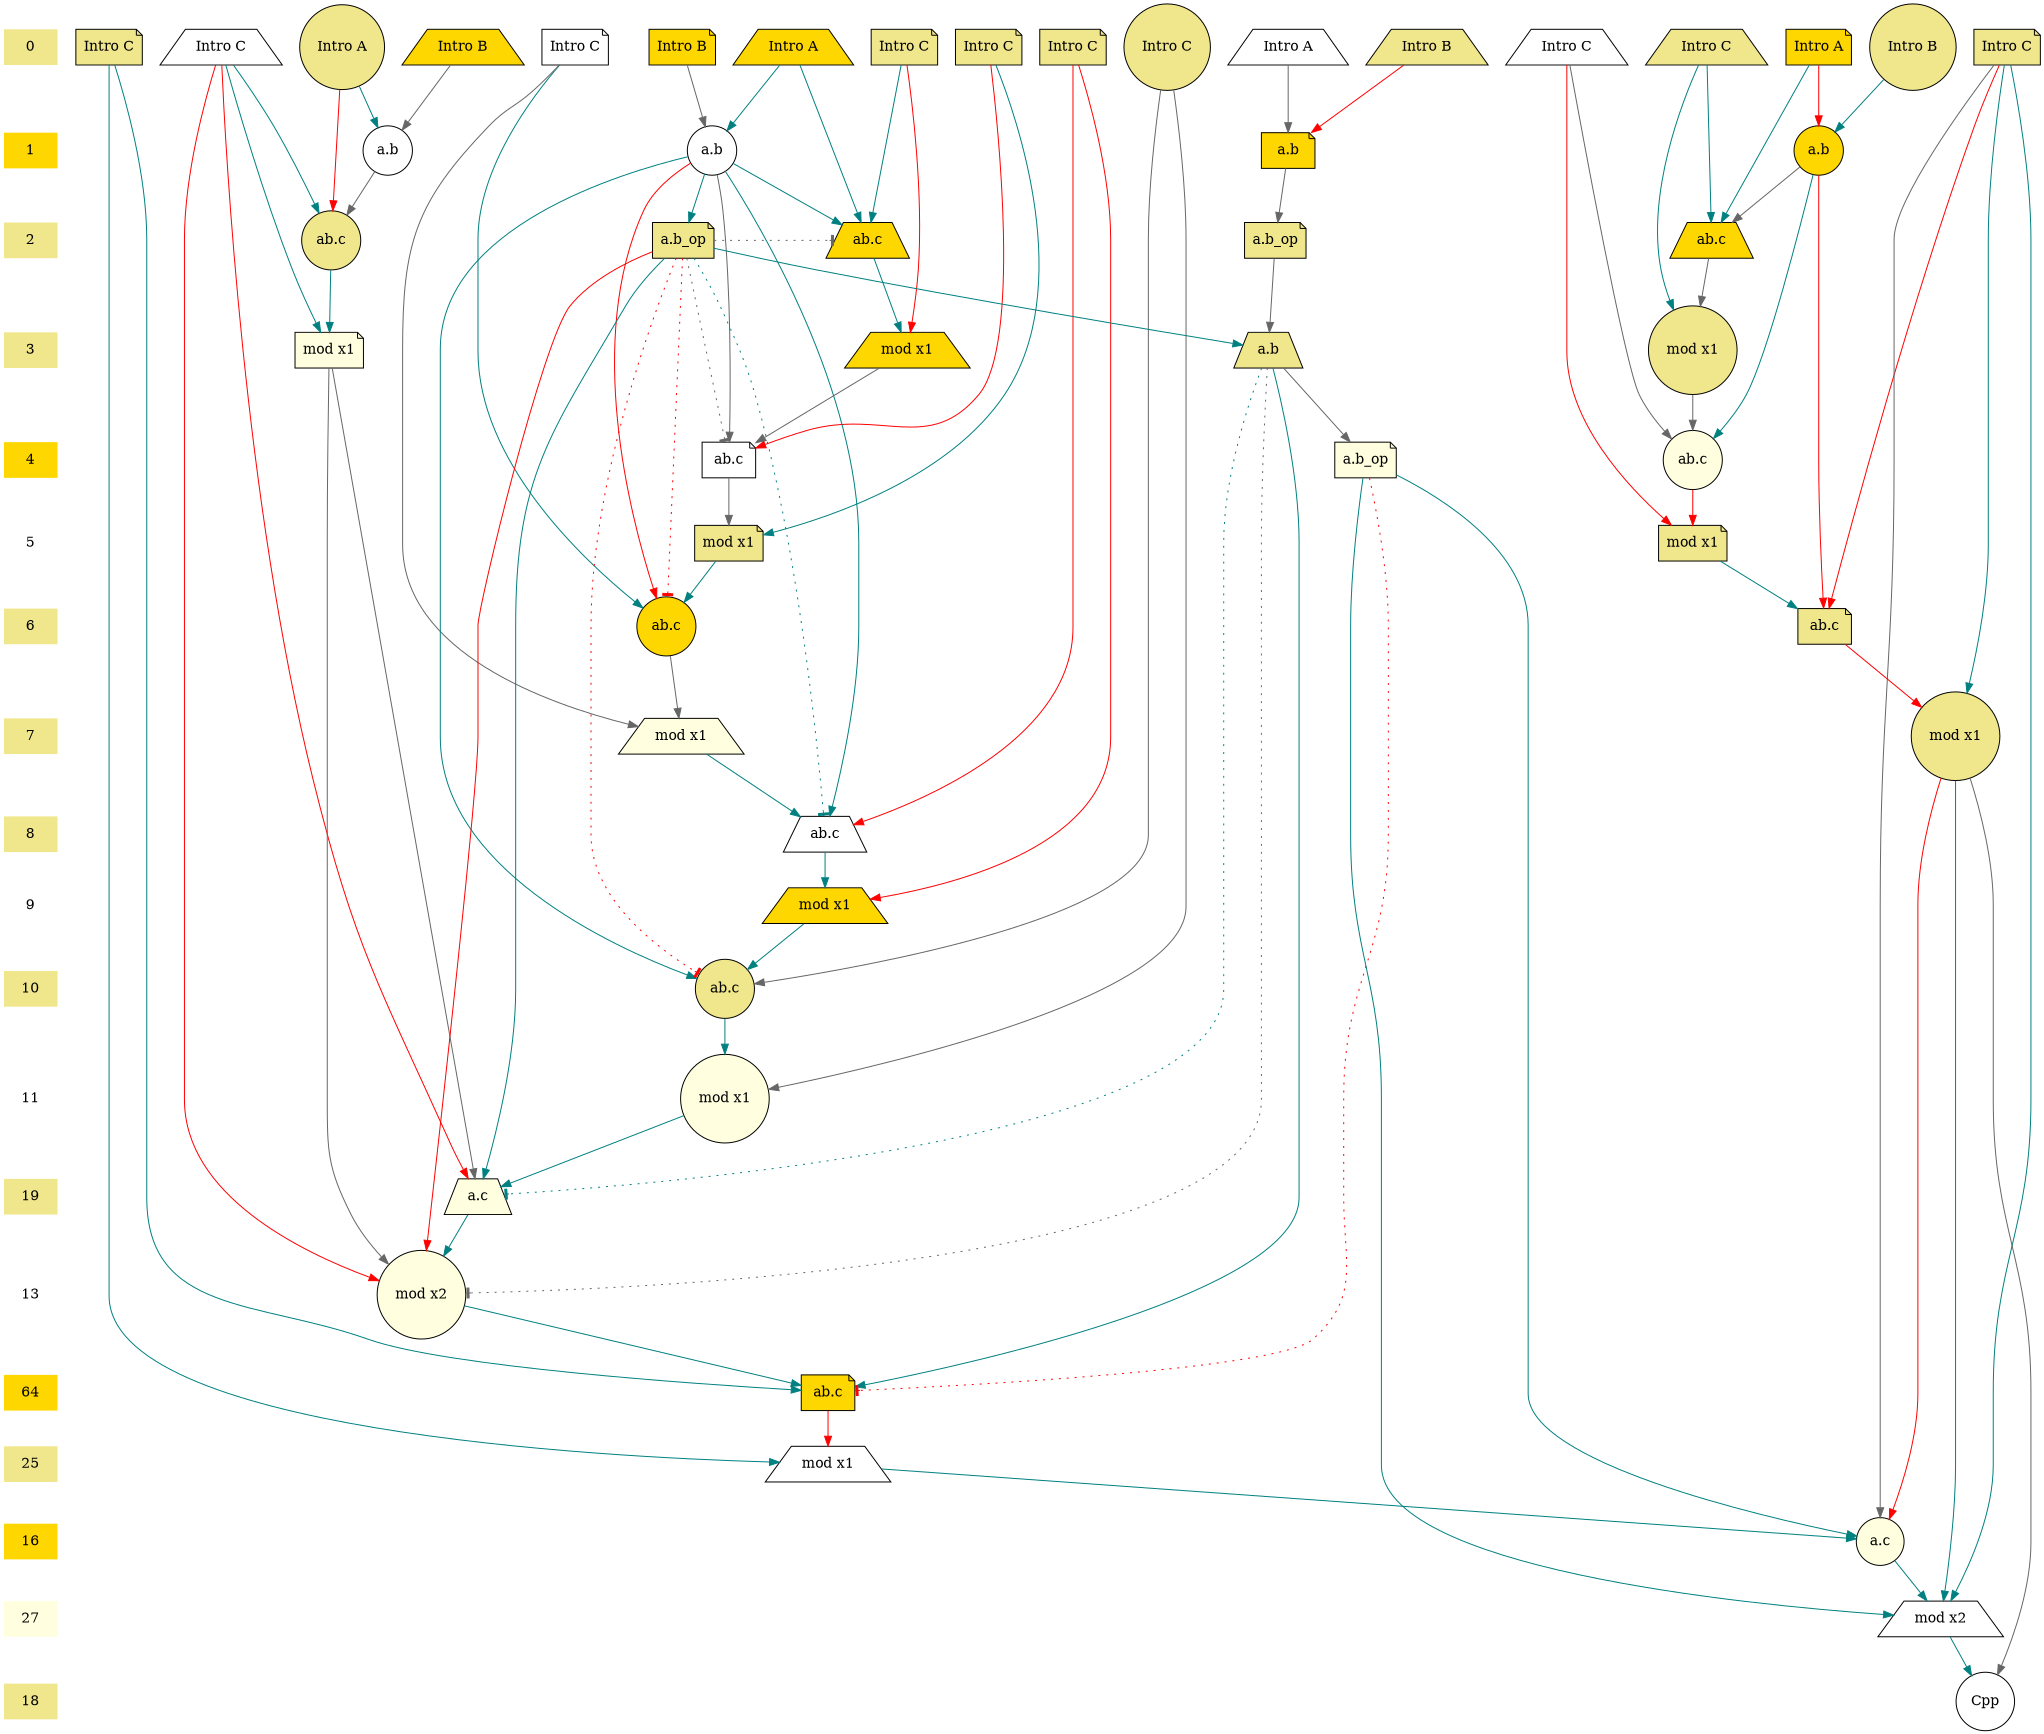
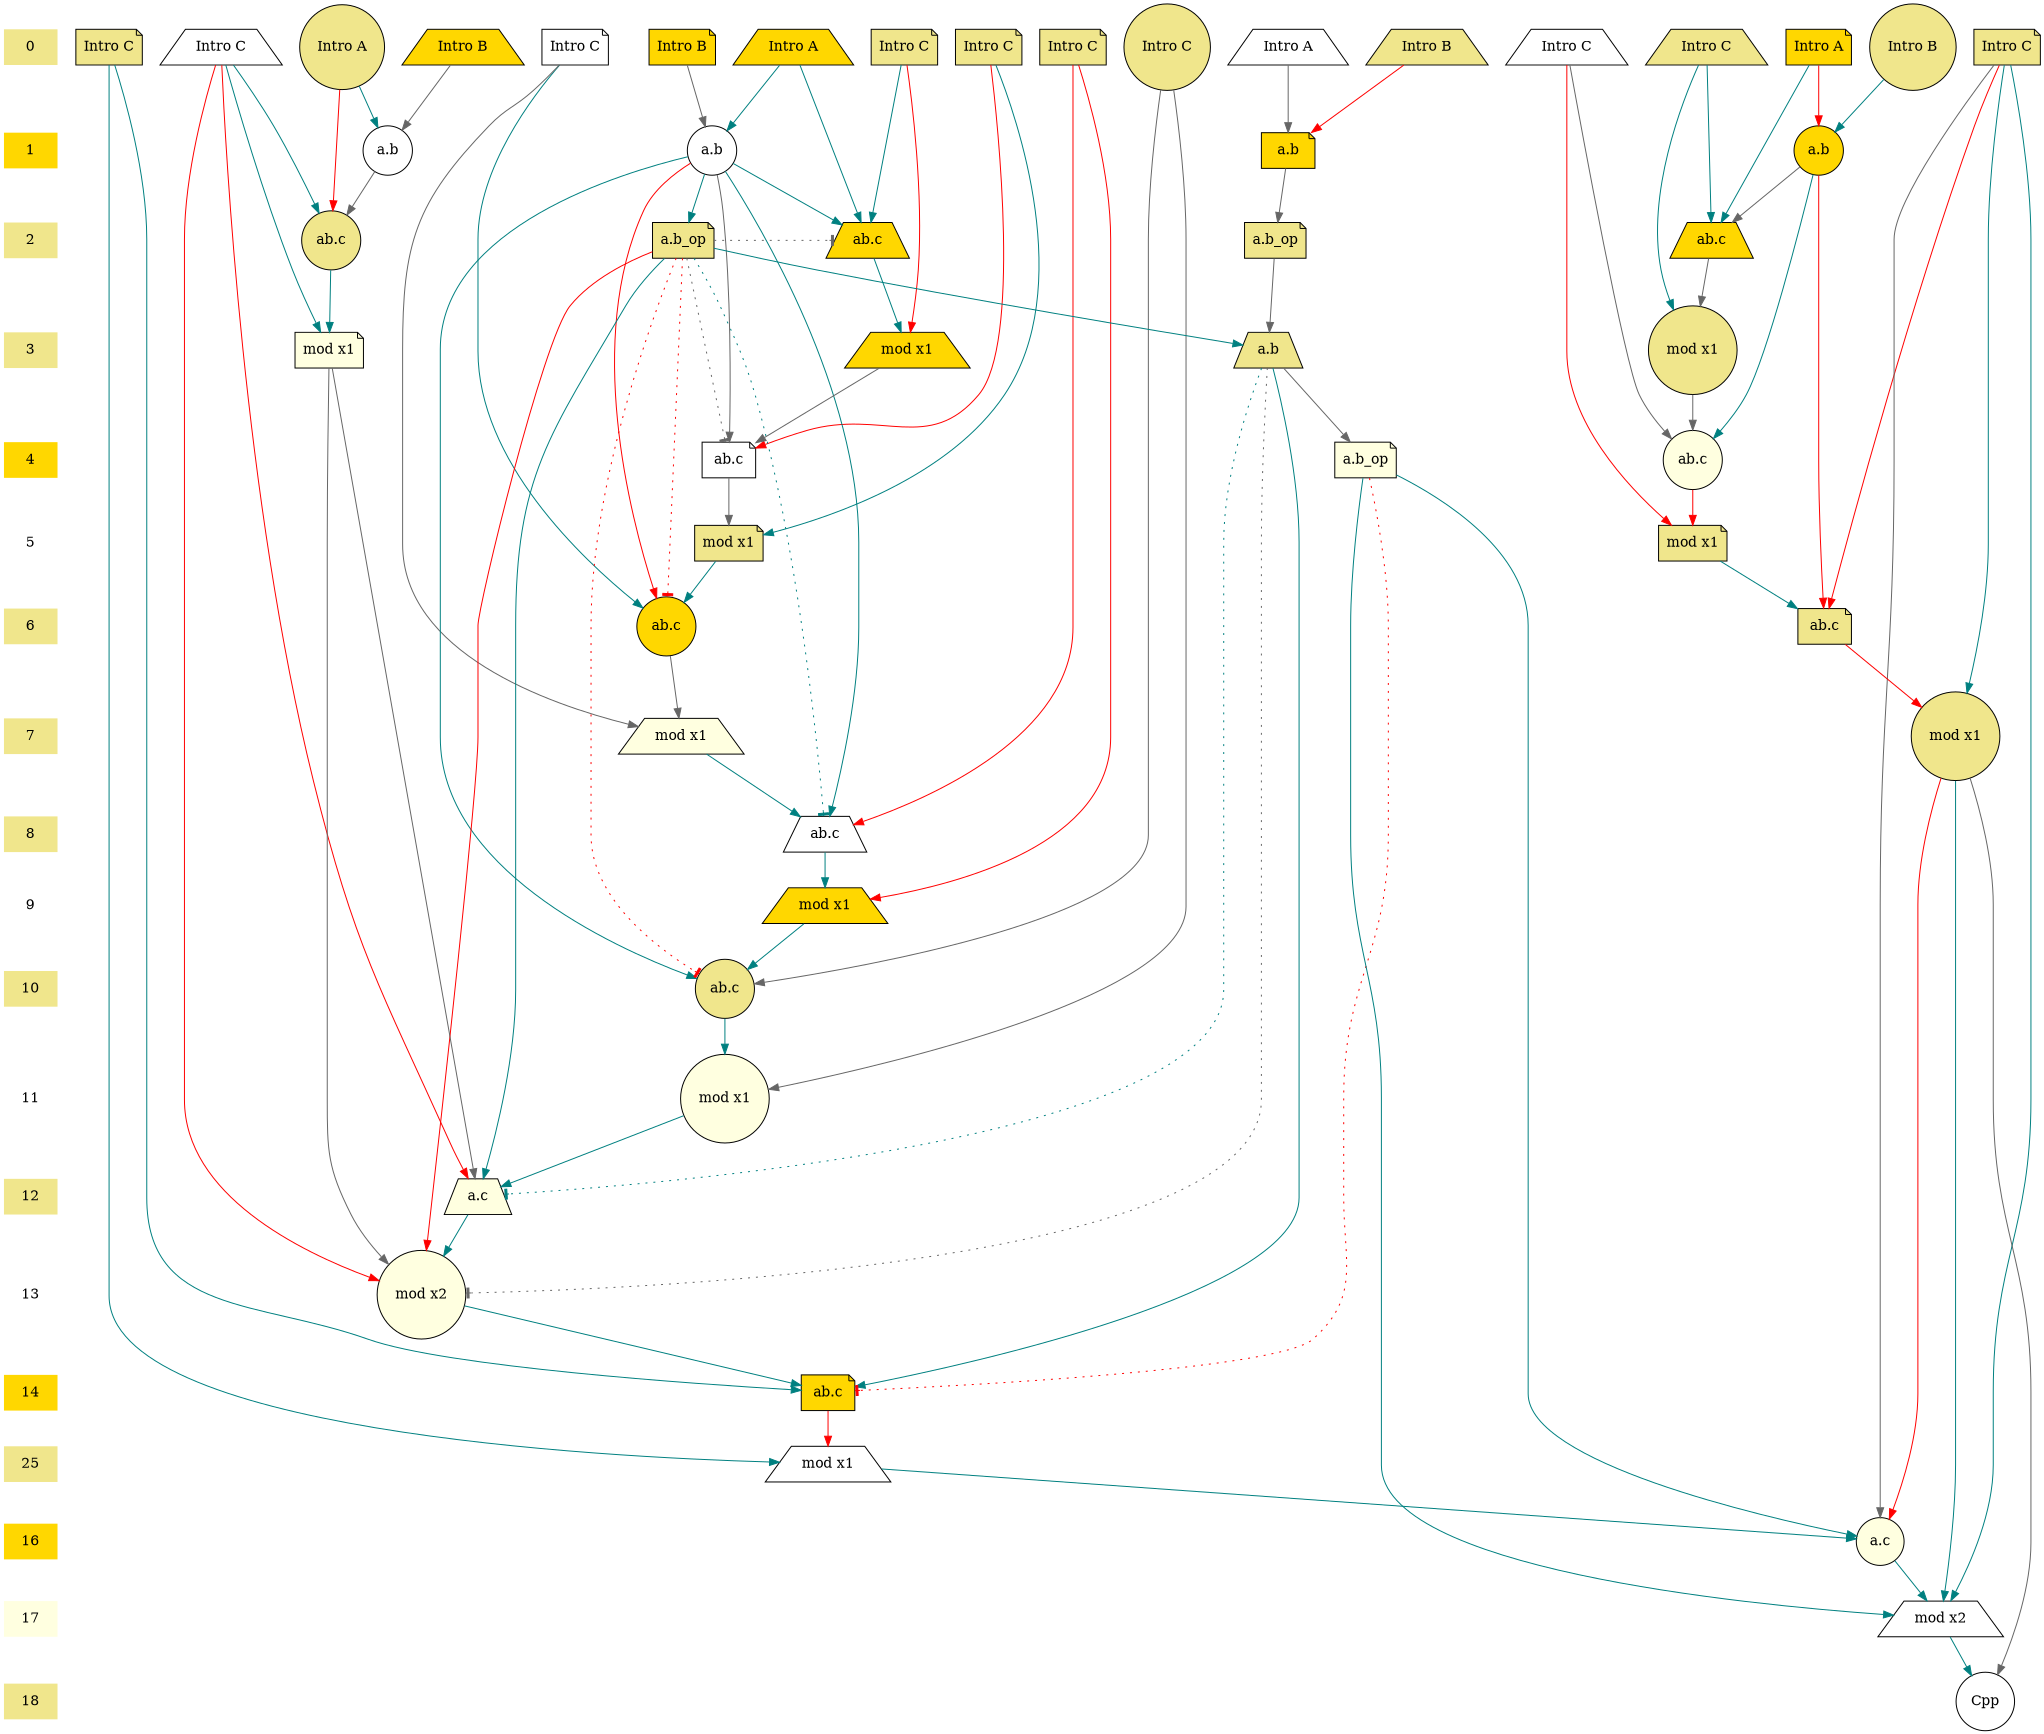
node "19": label "19" -> "12"
node "64": label "64" -> "14"
node "27": label "27" -> "17"
